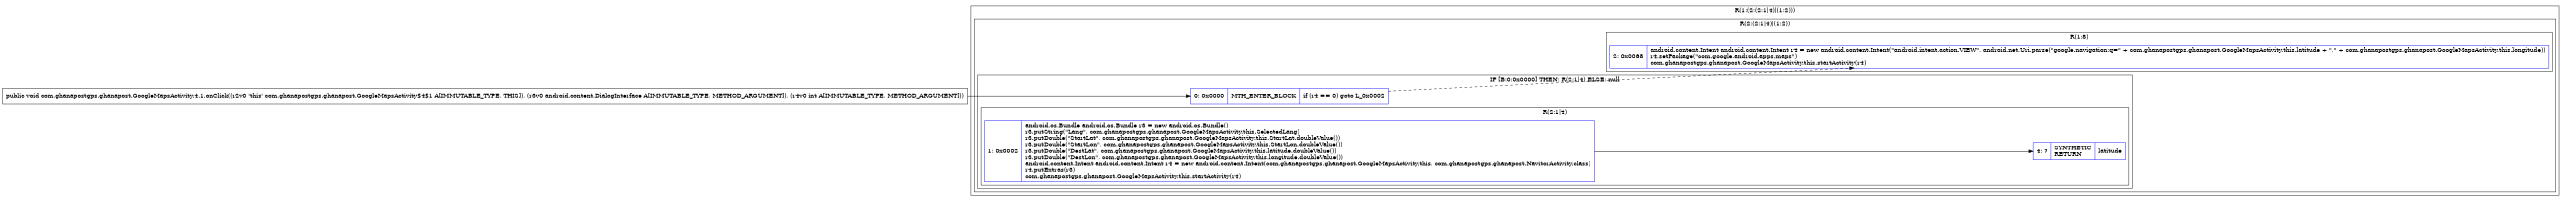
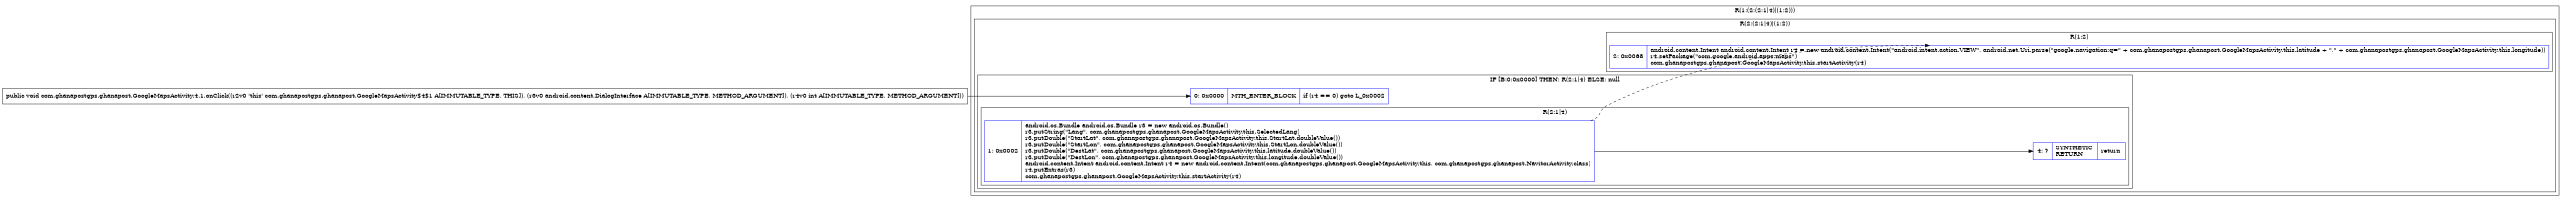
cluster "R(1:8)": label "R(1:8)" -> "R(1:2)"
edge "0: 0x0000" -> "2: 0x0068": now "1: 0x0002" -> "2: 0x0068"
node "4: ?": text "latitude" -> "return"
